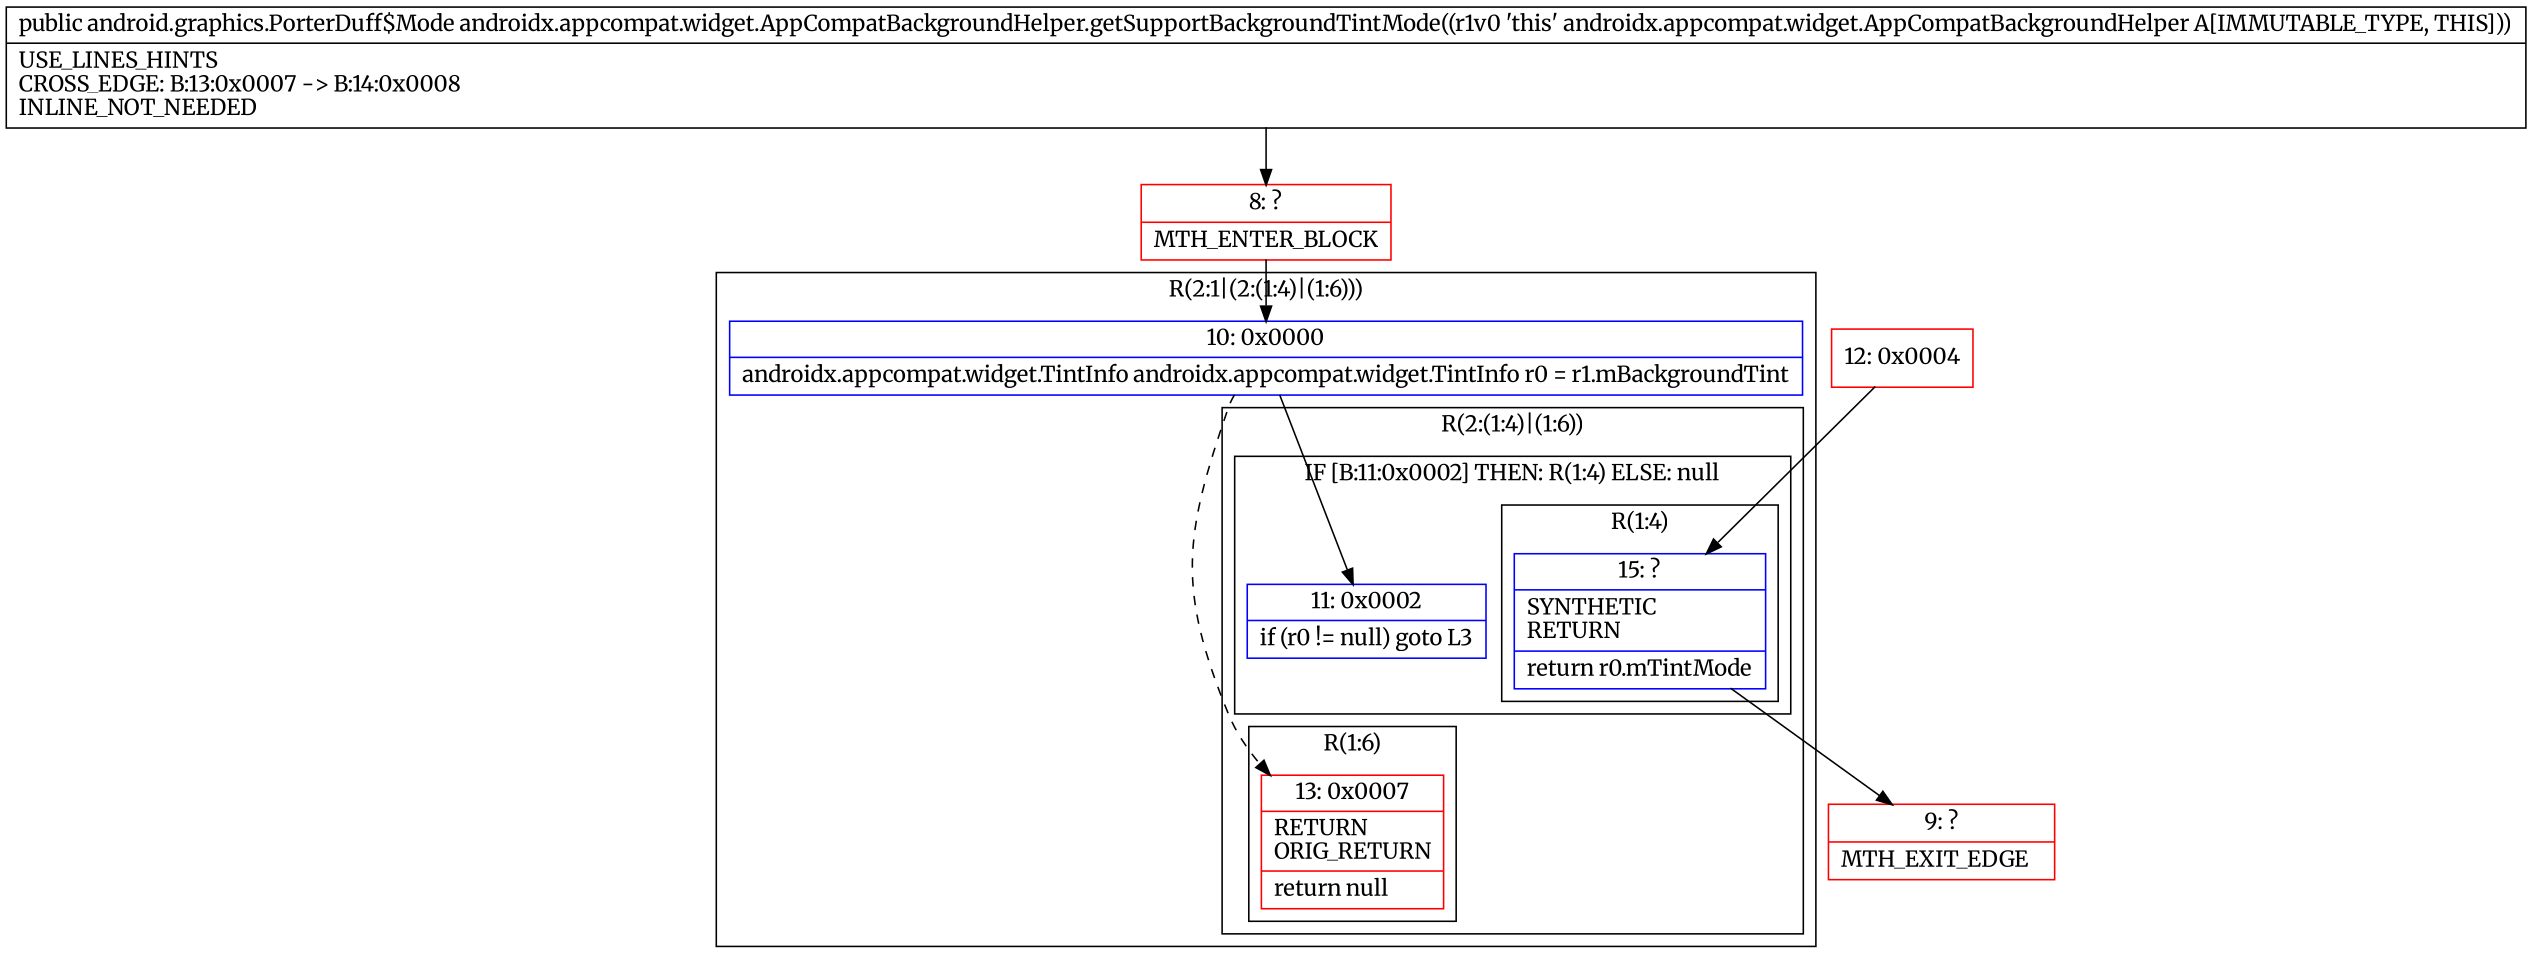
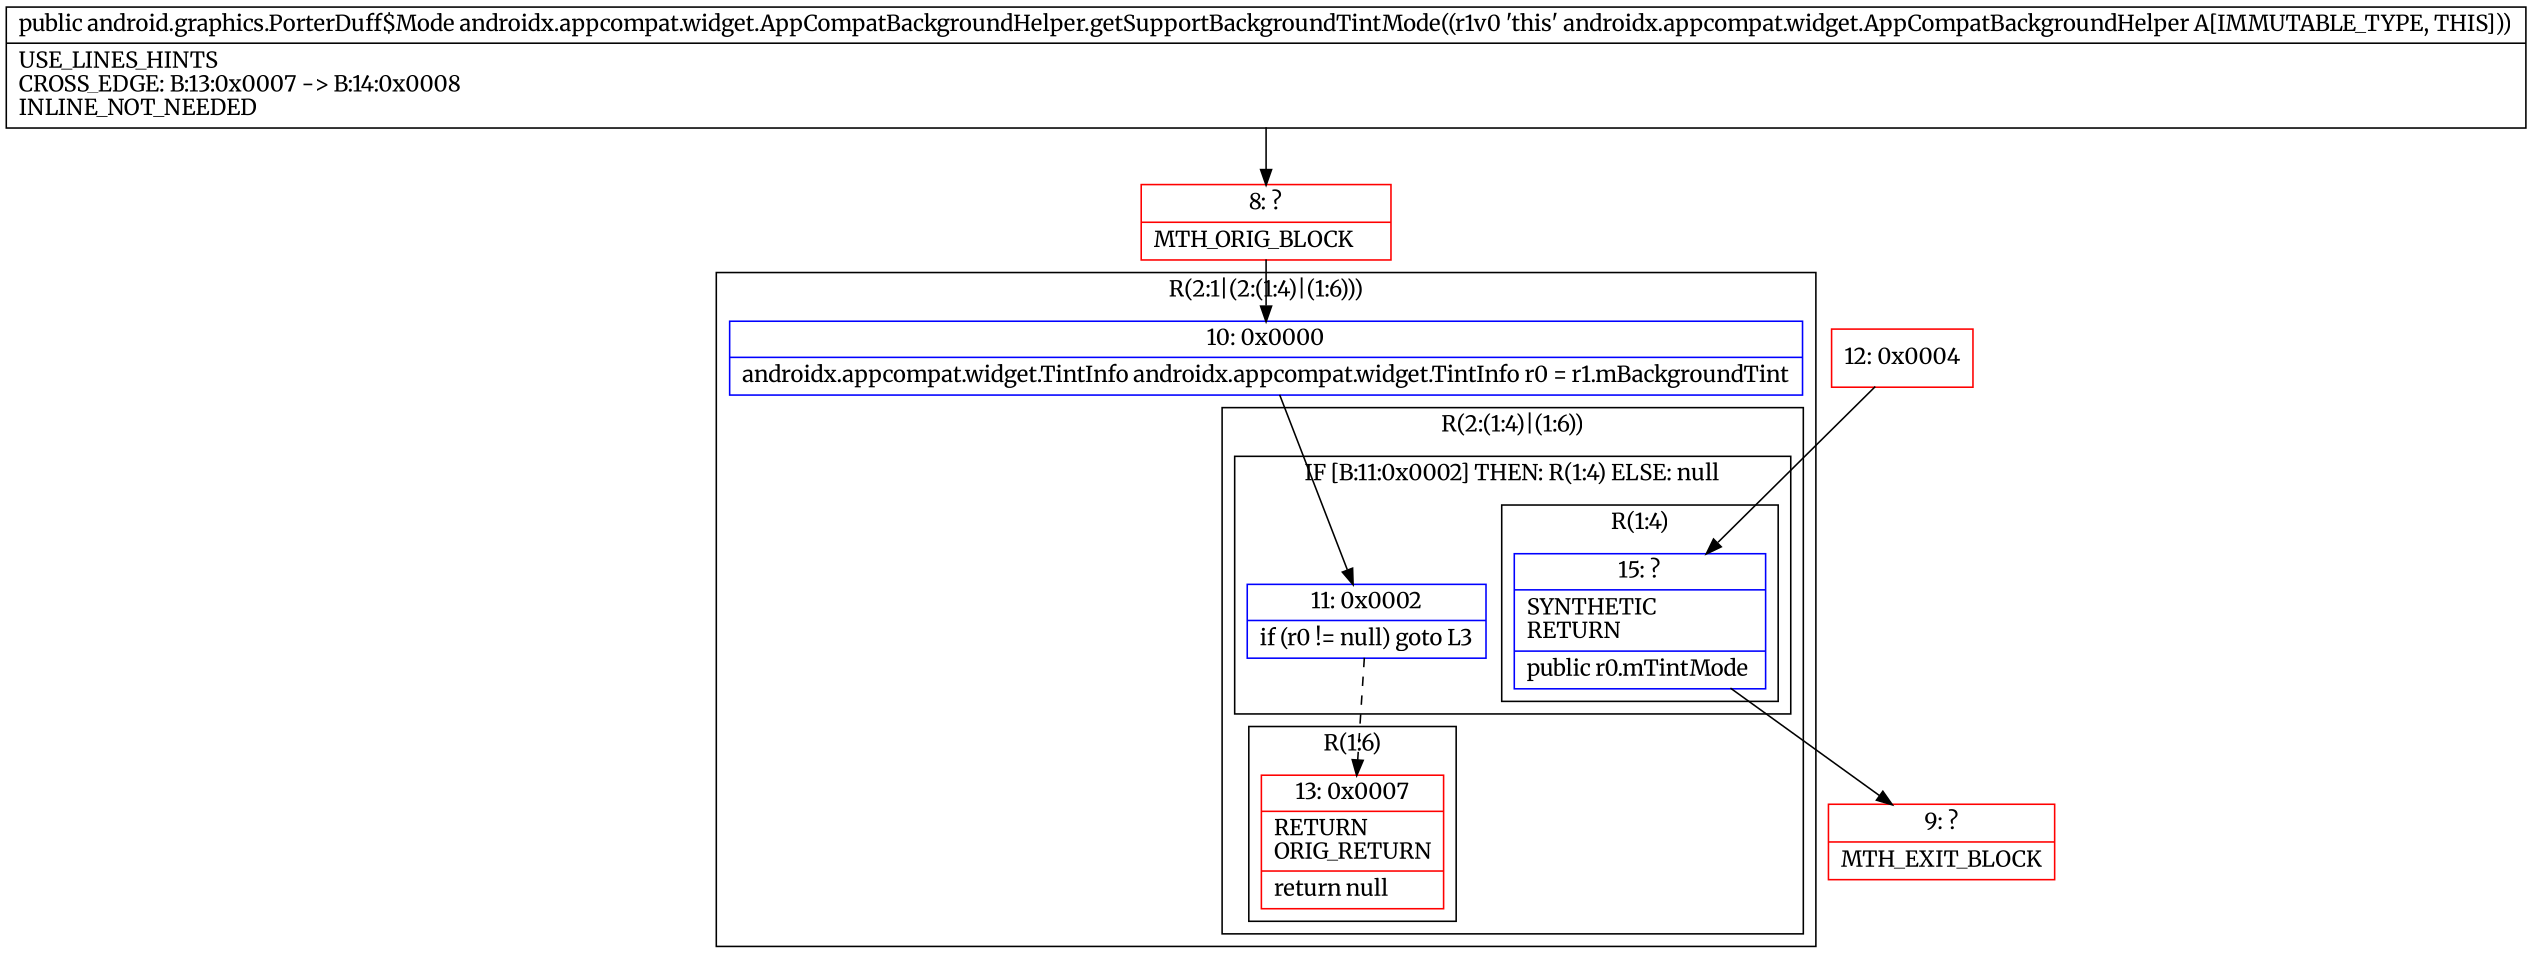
node "8: ?": text "MTH_ENTER_BLOCK" -> "MTH_ORIG_BLOCK"
edge "10: 0x0000" -> "13: 0x0007": now "11: 0x0002" -> "13: 0x0007"
node "15: ?": text "return r0.mTintMode" -> "public r0.mTintMode"
node "9: ?": text "MTH_EXIT_EDGE" -> "MTH_EXIT_BLOCK"
